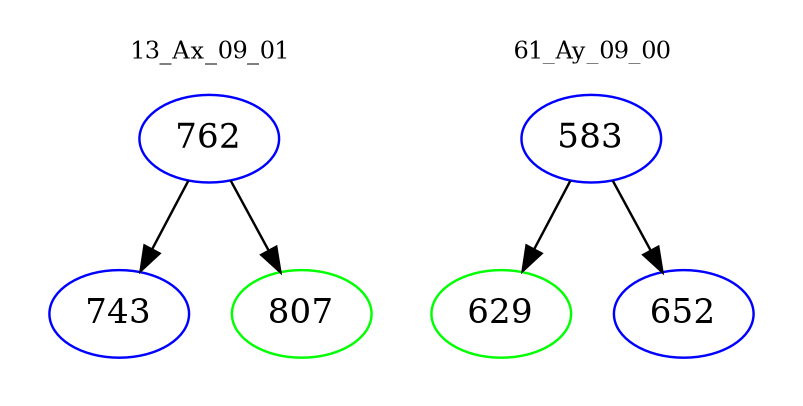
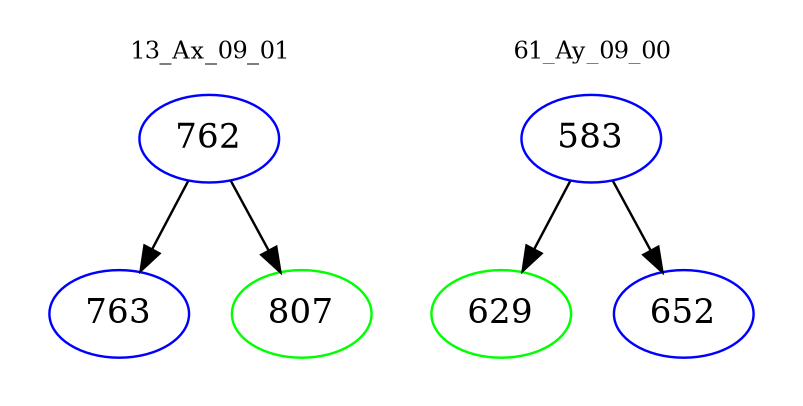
node "743": label "743" -> "763"
